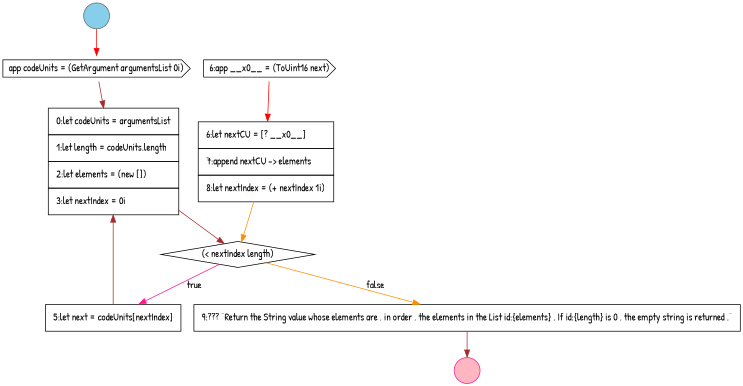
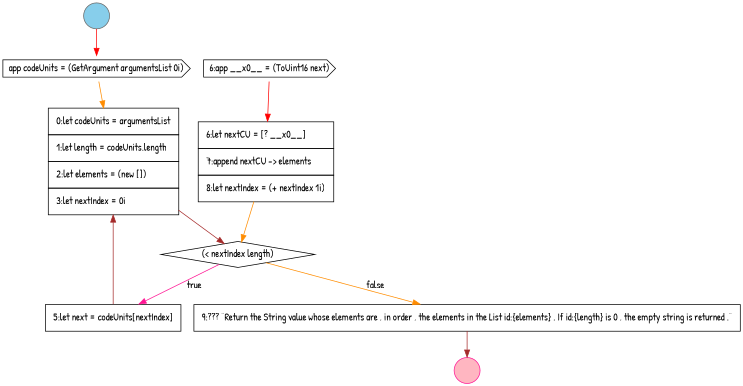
edge "app codeUnits = (GetArgument argumentsList 0i)" -> "0:let codeUnits = argumentsList": color brown -> darkorange
